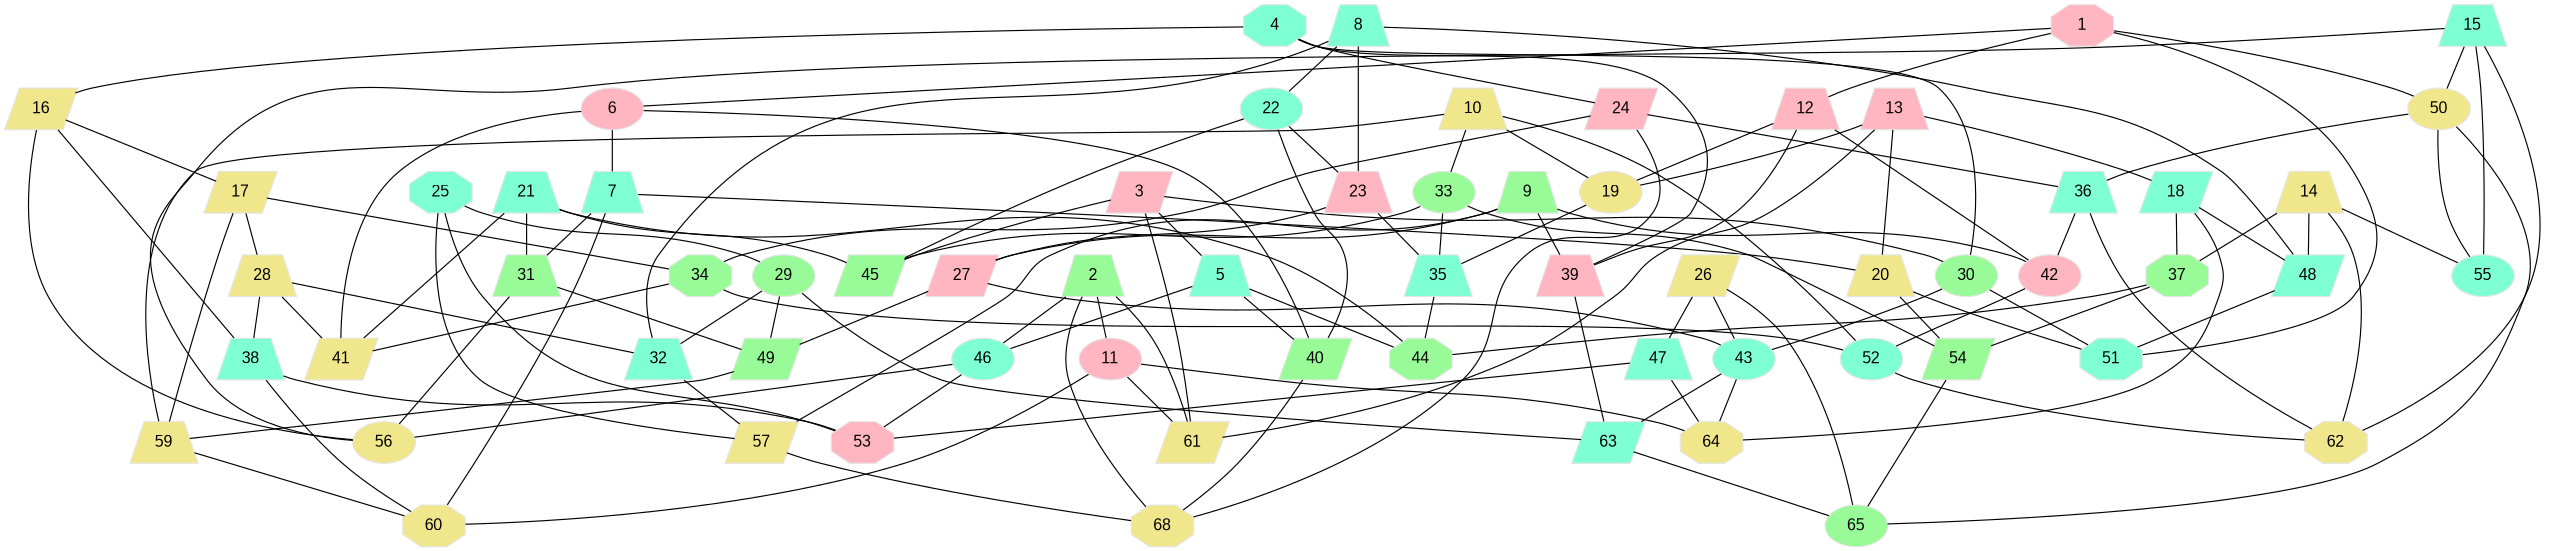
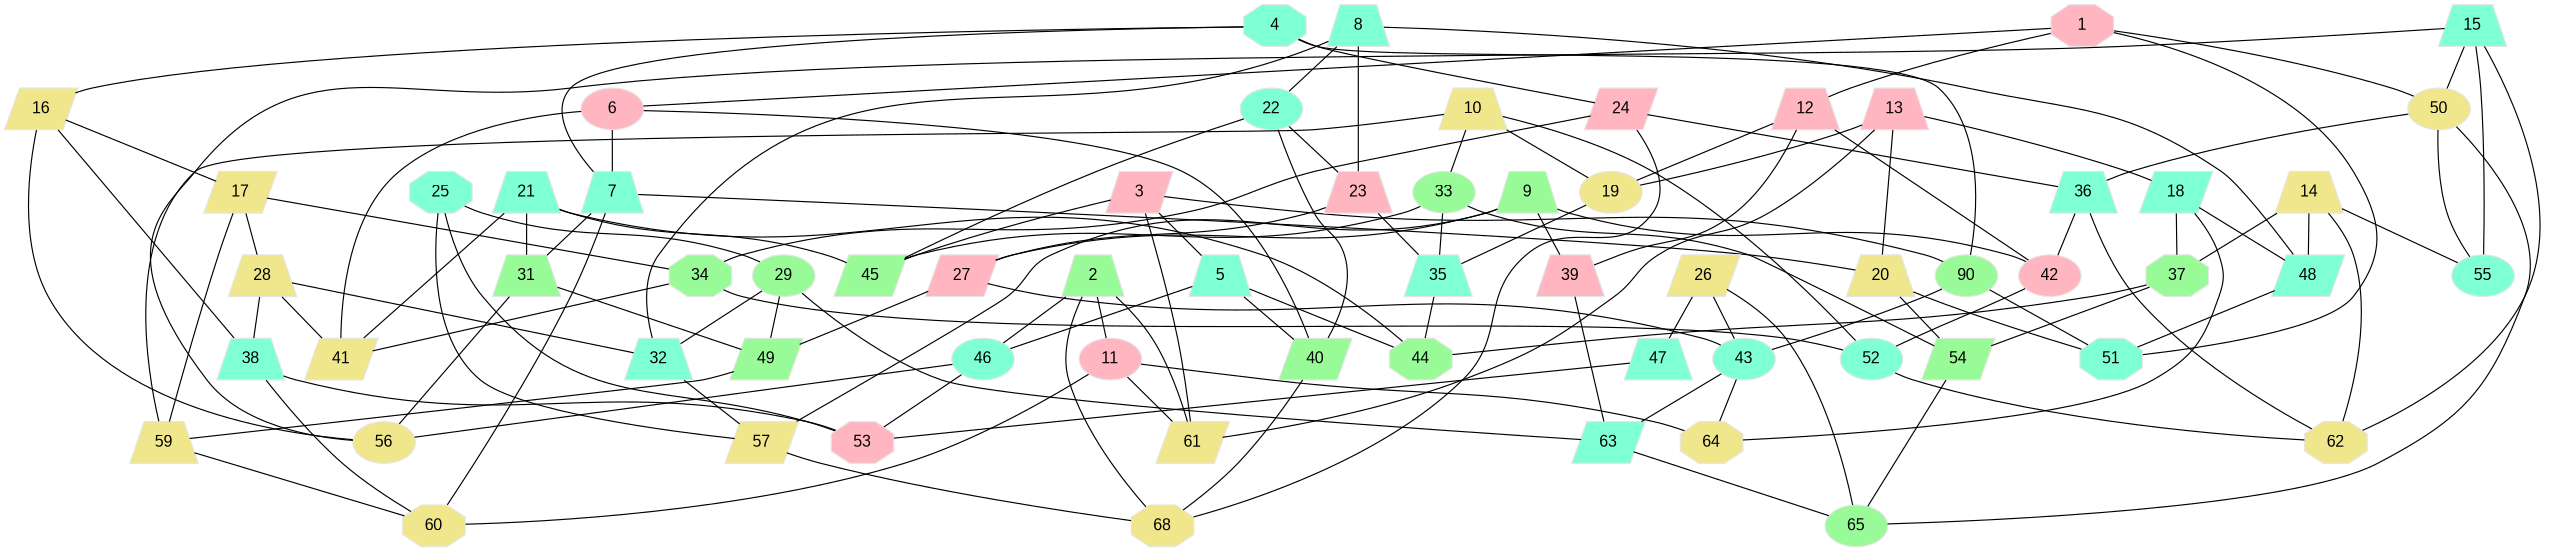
edge "4" -- "39": now "4" -- "7"
node "30": label "30" -> "90"
edge "47" -- "64": removed
